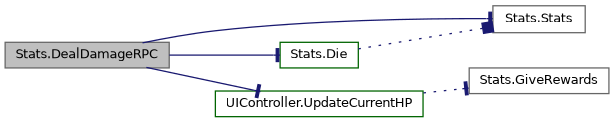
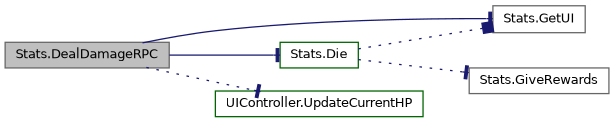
node "Stats.Stats": label "Stats.Stats" -> "Stats.GetUI"
edge "Stats.DealDamageRPC" -> "UIController.UpdateCurrentHP": style solid -> dotted
edge "UIController.UpdateCurrentHP" -> "Stats.GiveRewards": now "Stats.Die" -> "Stats.GiveRewards"
